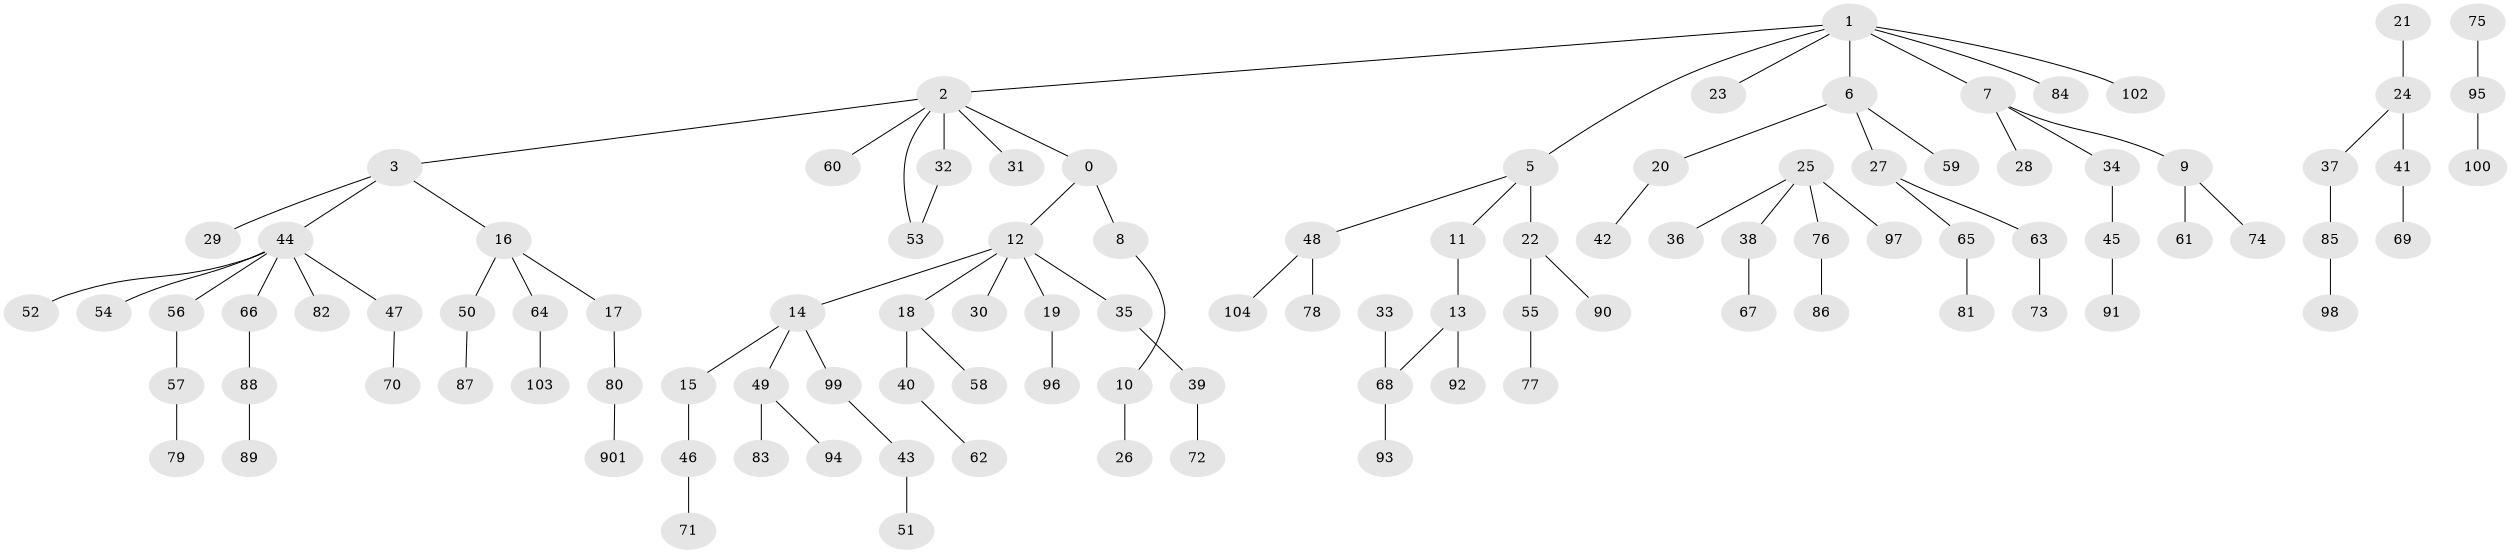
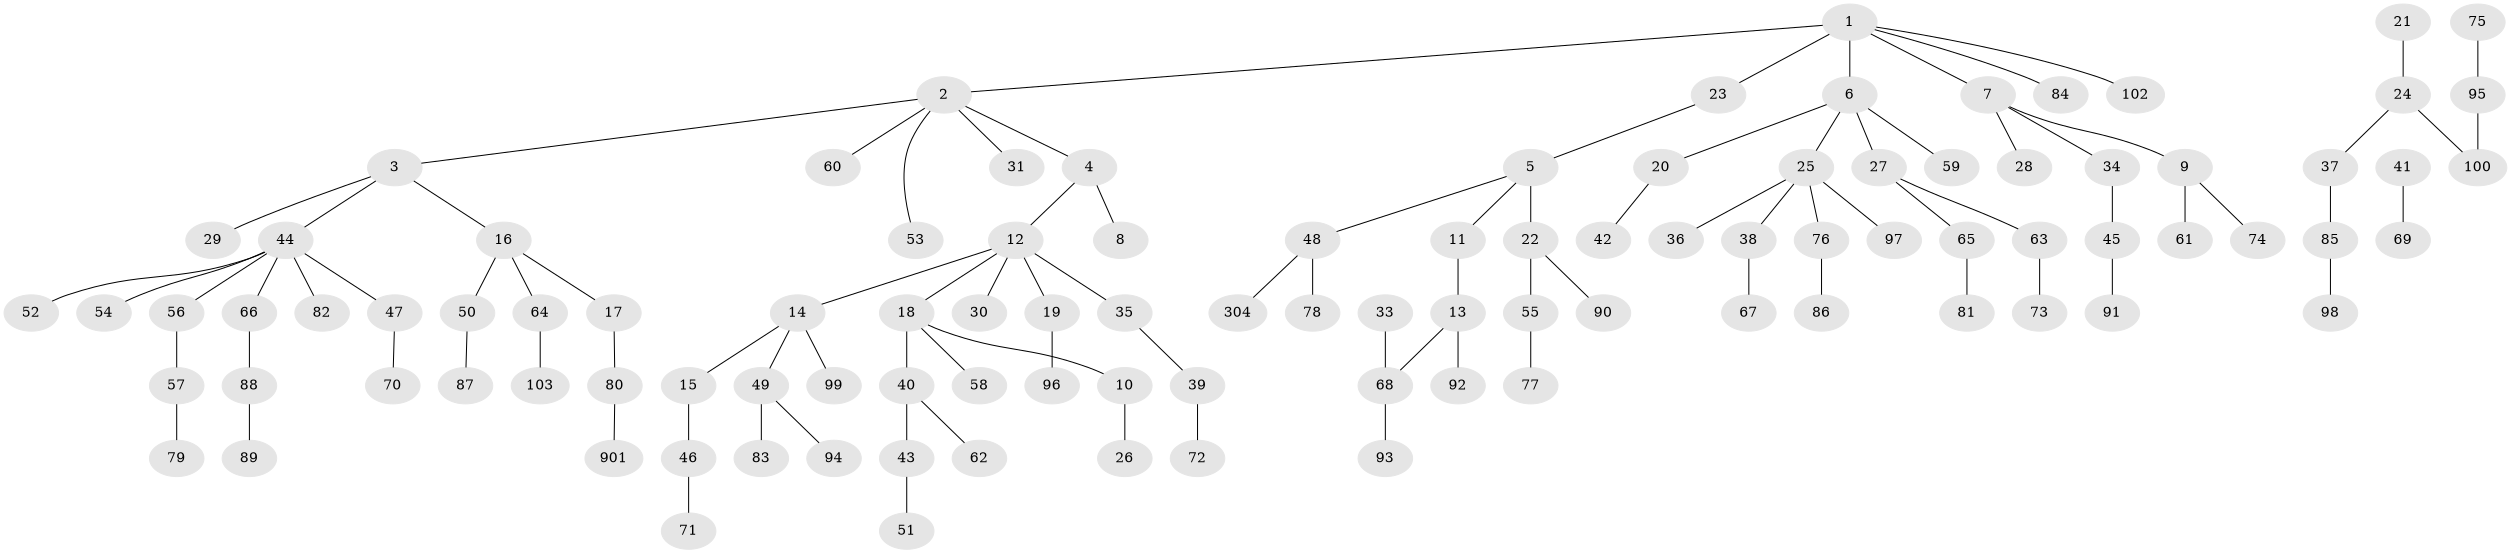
edge "1" -- "5": now "23" -- "5"
edge "6" -- "25": added
edge "24" -- "41": now "24" -- "100"
node "32": removed
node "0": label "0" -> "4"
edge "8" -- "10": now "18" -- "10"
node "104": label "104" -> "304"
edge "99" -- "43": now "40" -- "43"
